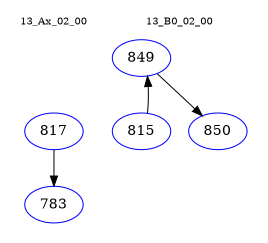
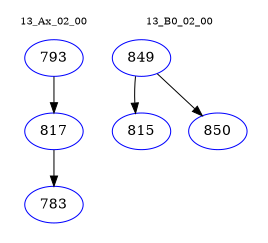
node "793": added
edge "815" -> "849": reversed
